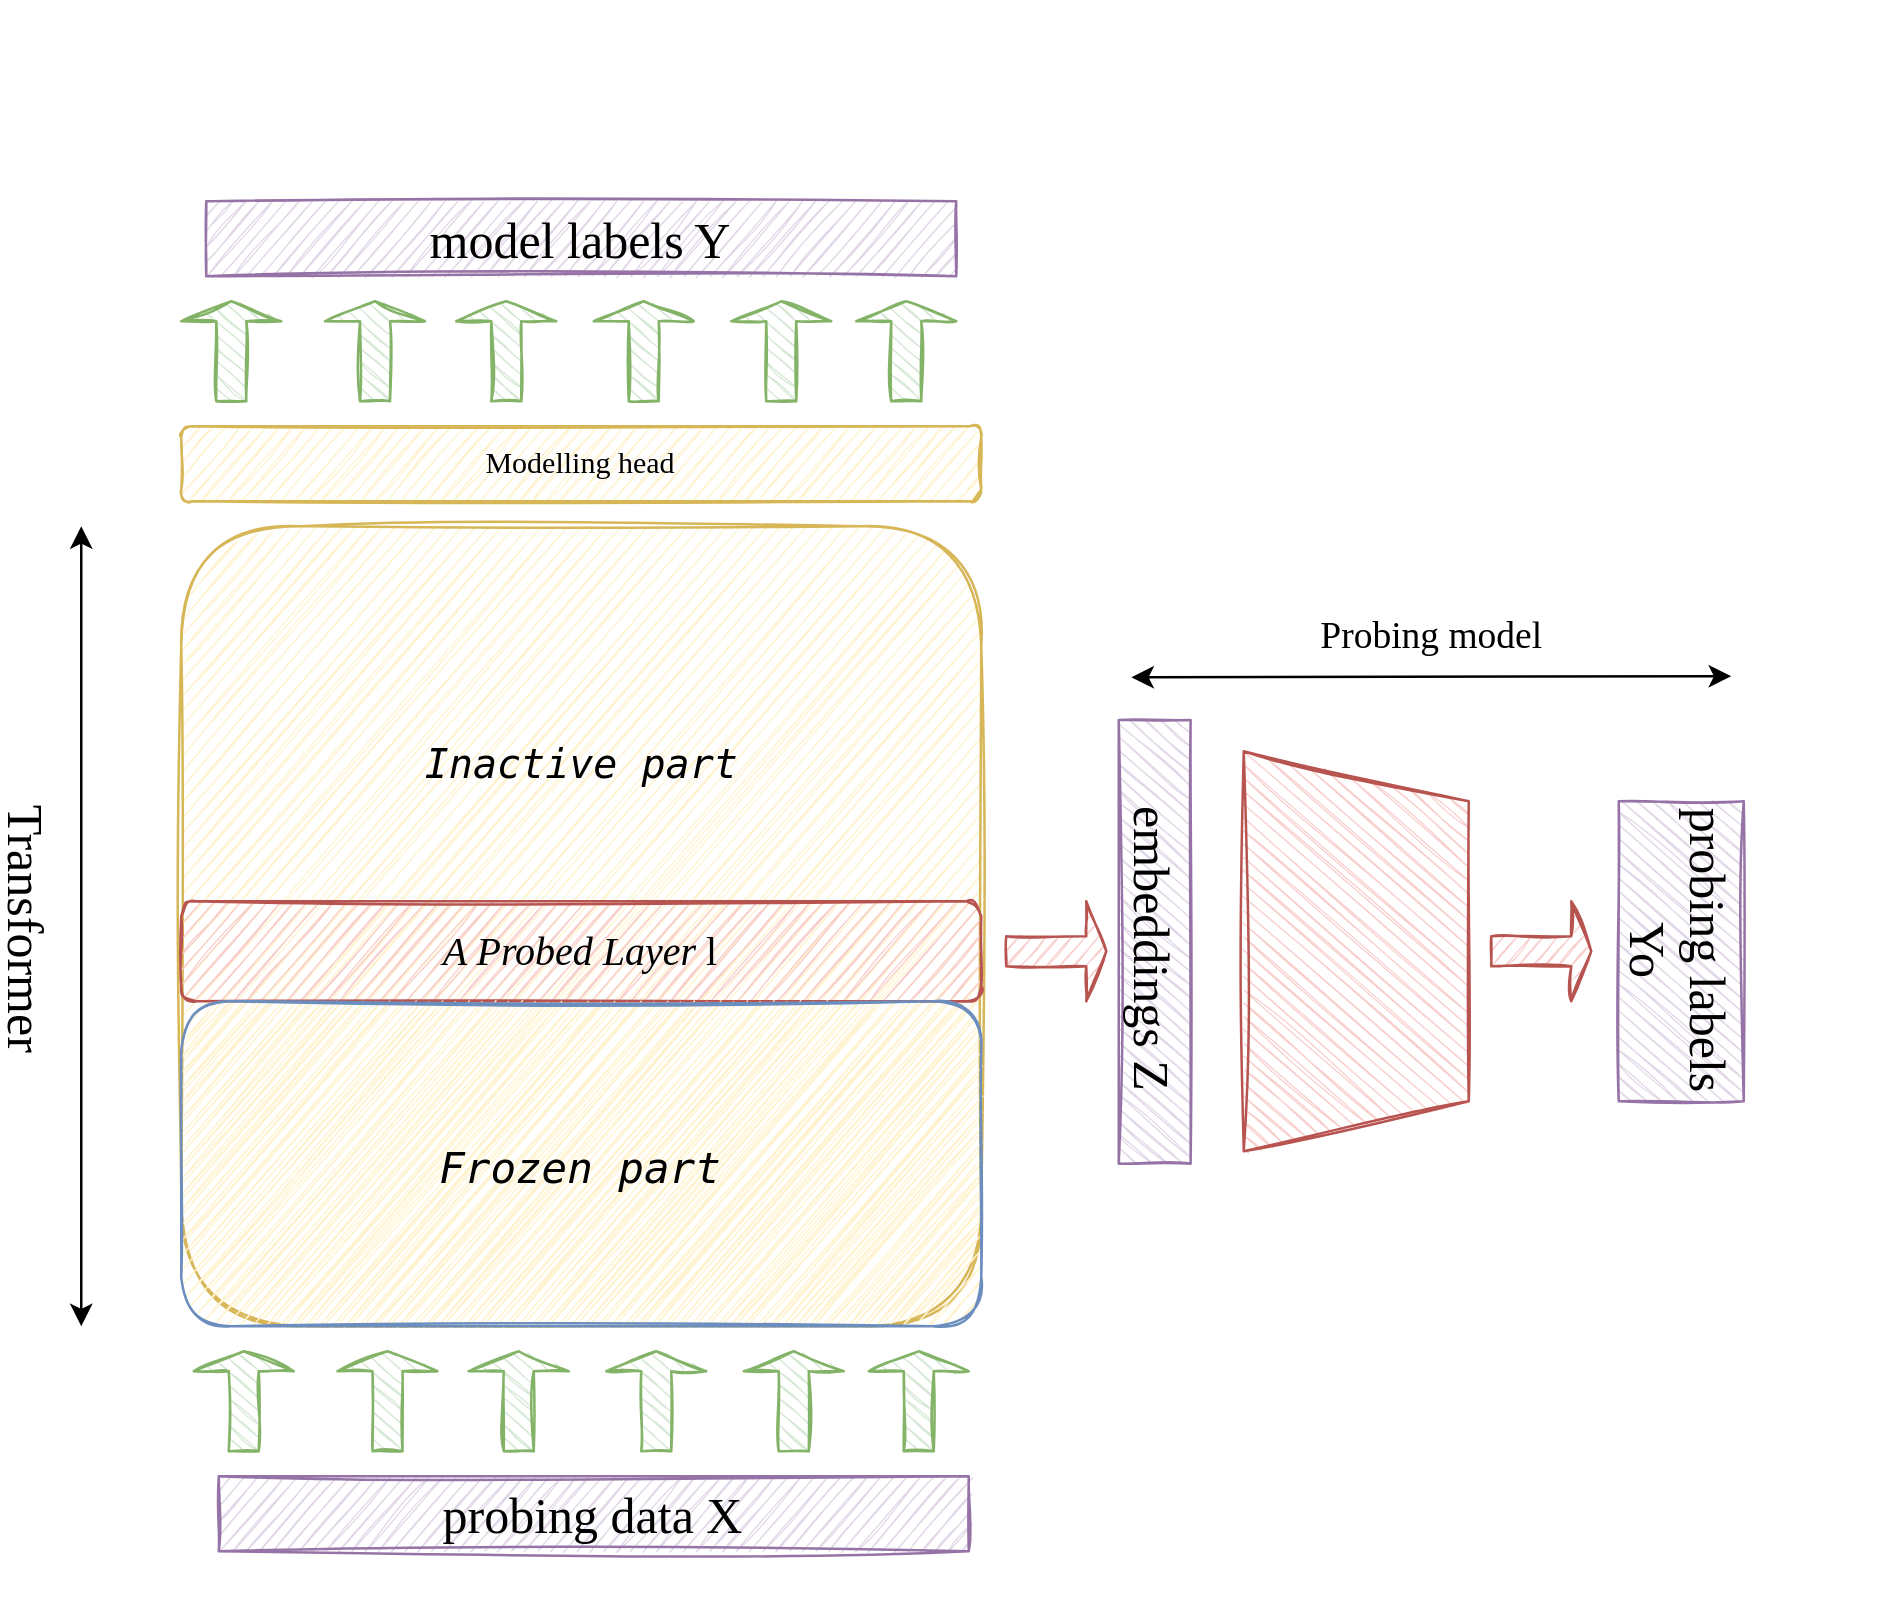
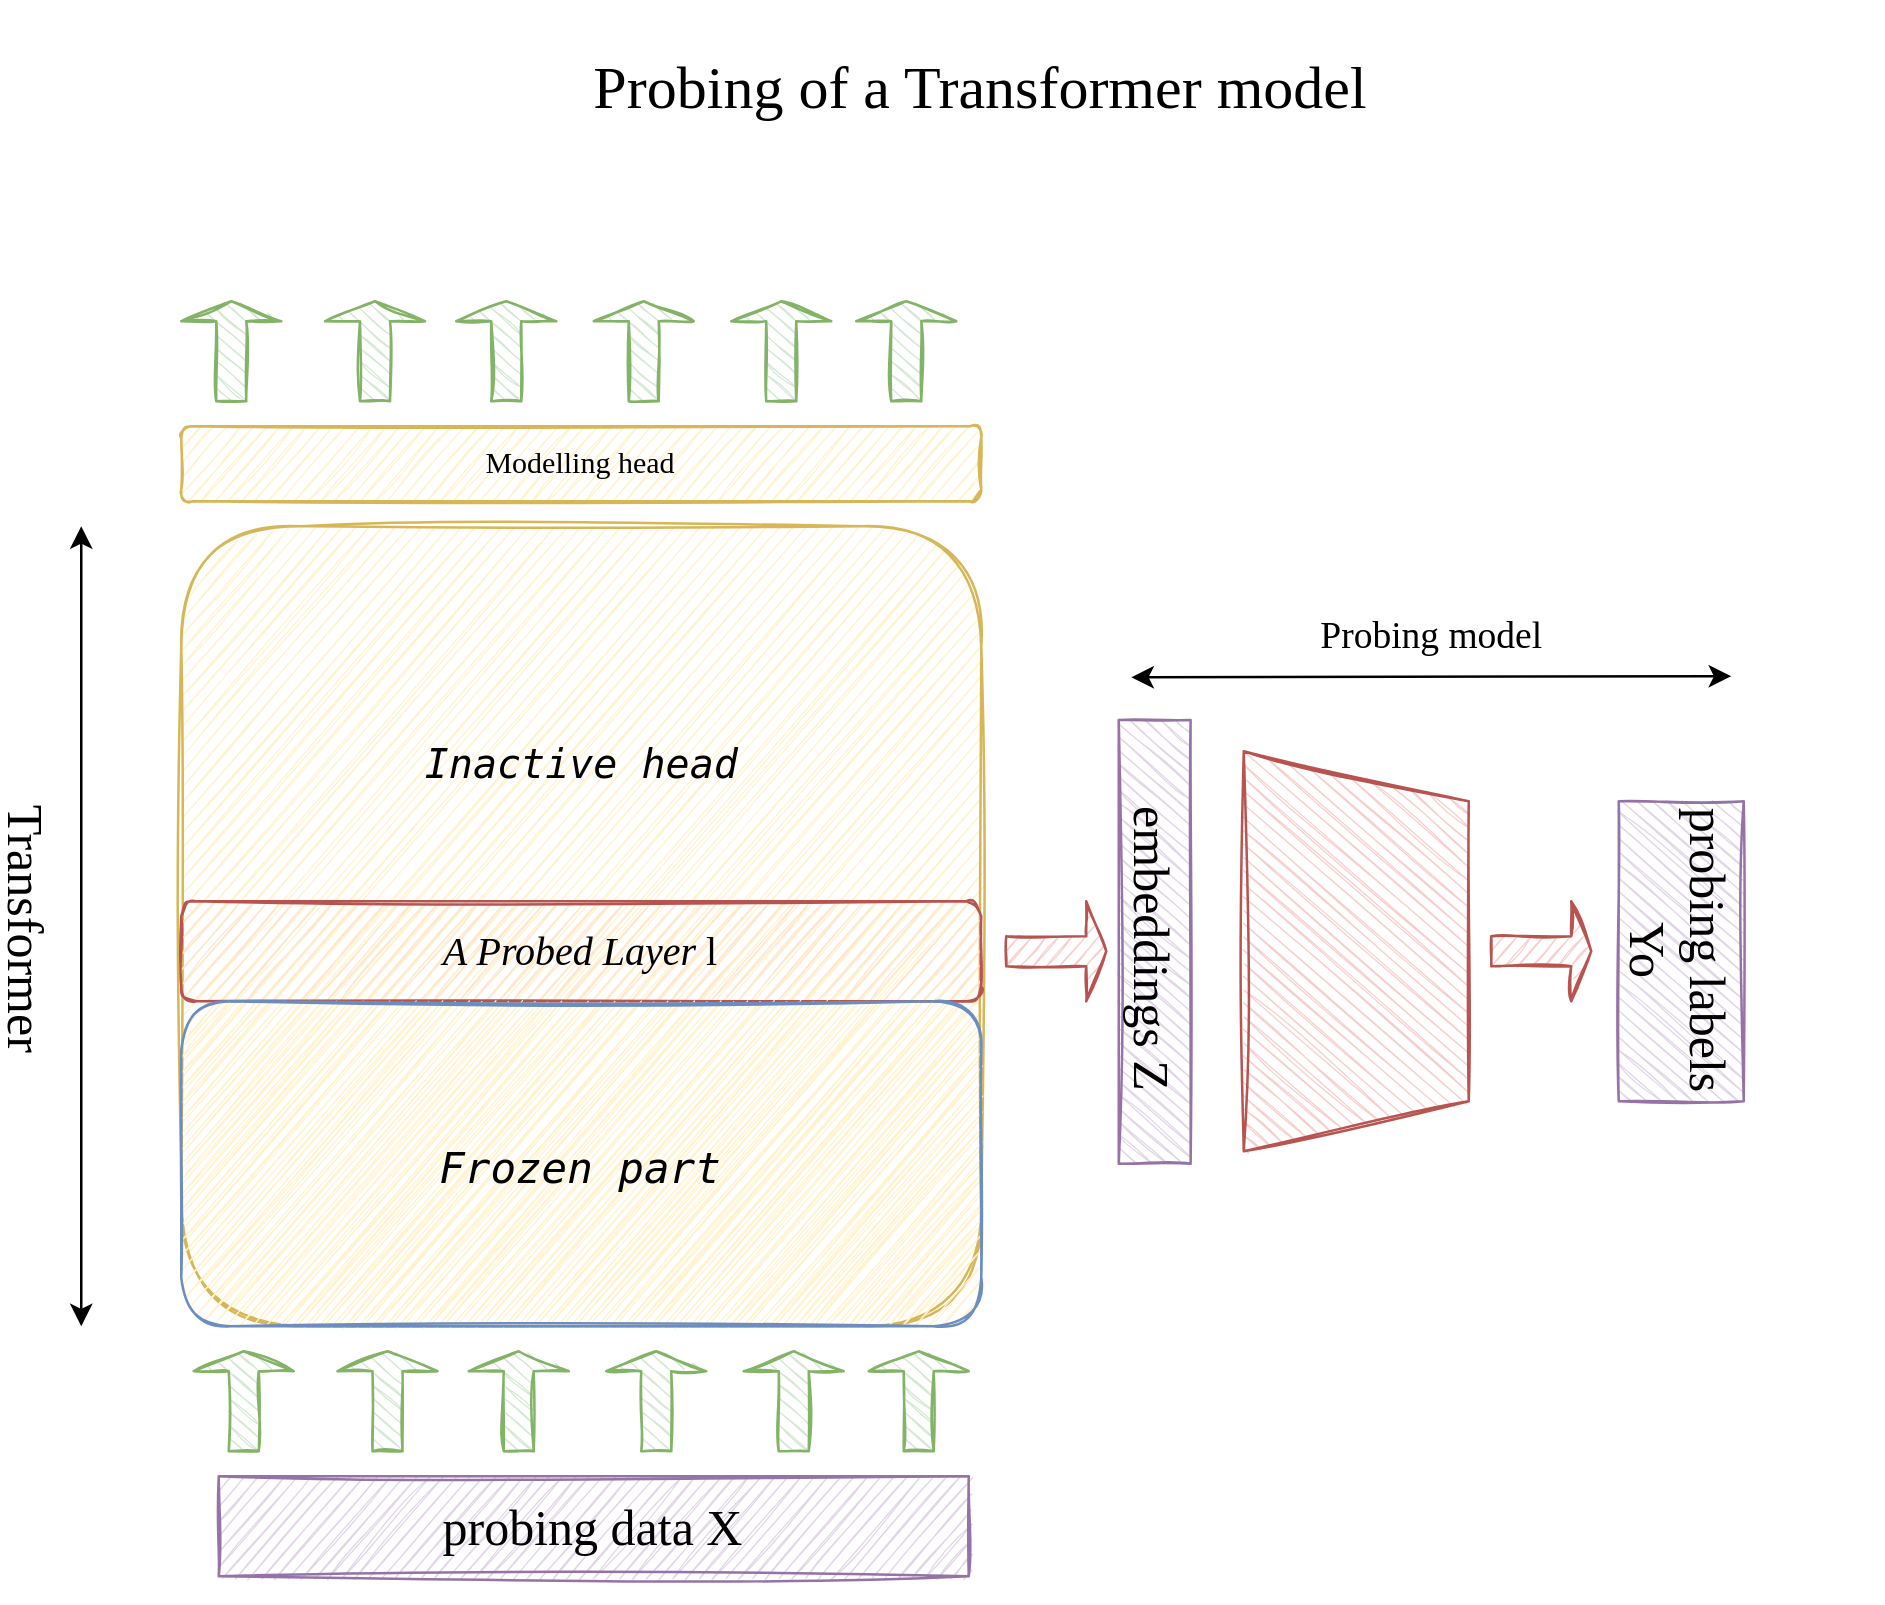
node "Probing of a Transformer model": added
node "model labels Y": removed
node "Inactive part": label "Inactive part" -> "Inactive head"
node "A Probed Layer l": fillcolor #f8cecc -> #ffe6cc
node "probing data X": size 750x75 -> 750x100
